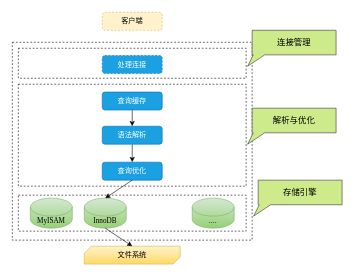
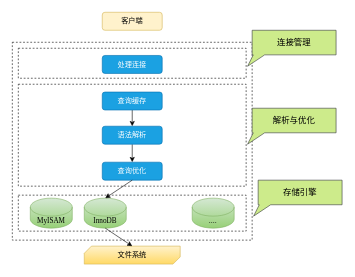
node "客户端": style dashed -> solid
node "处理连接": style dashed -> solid
